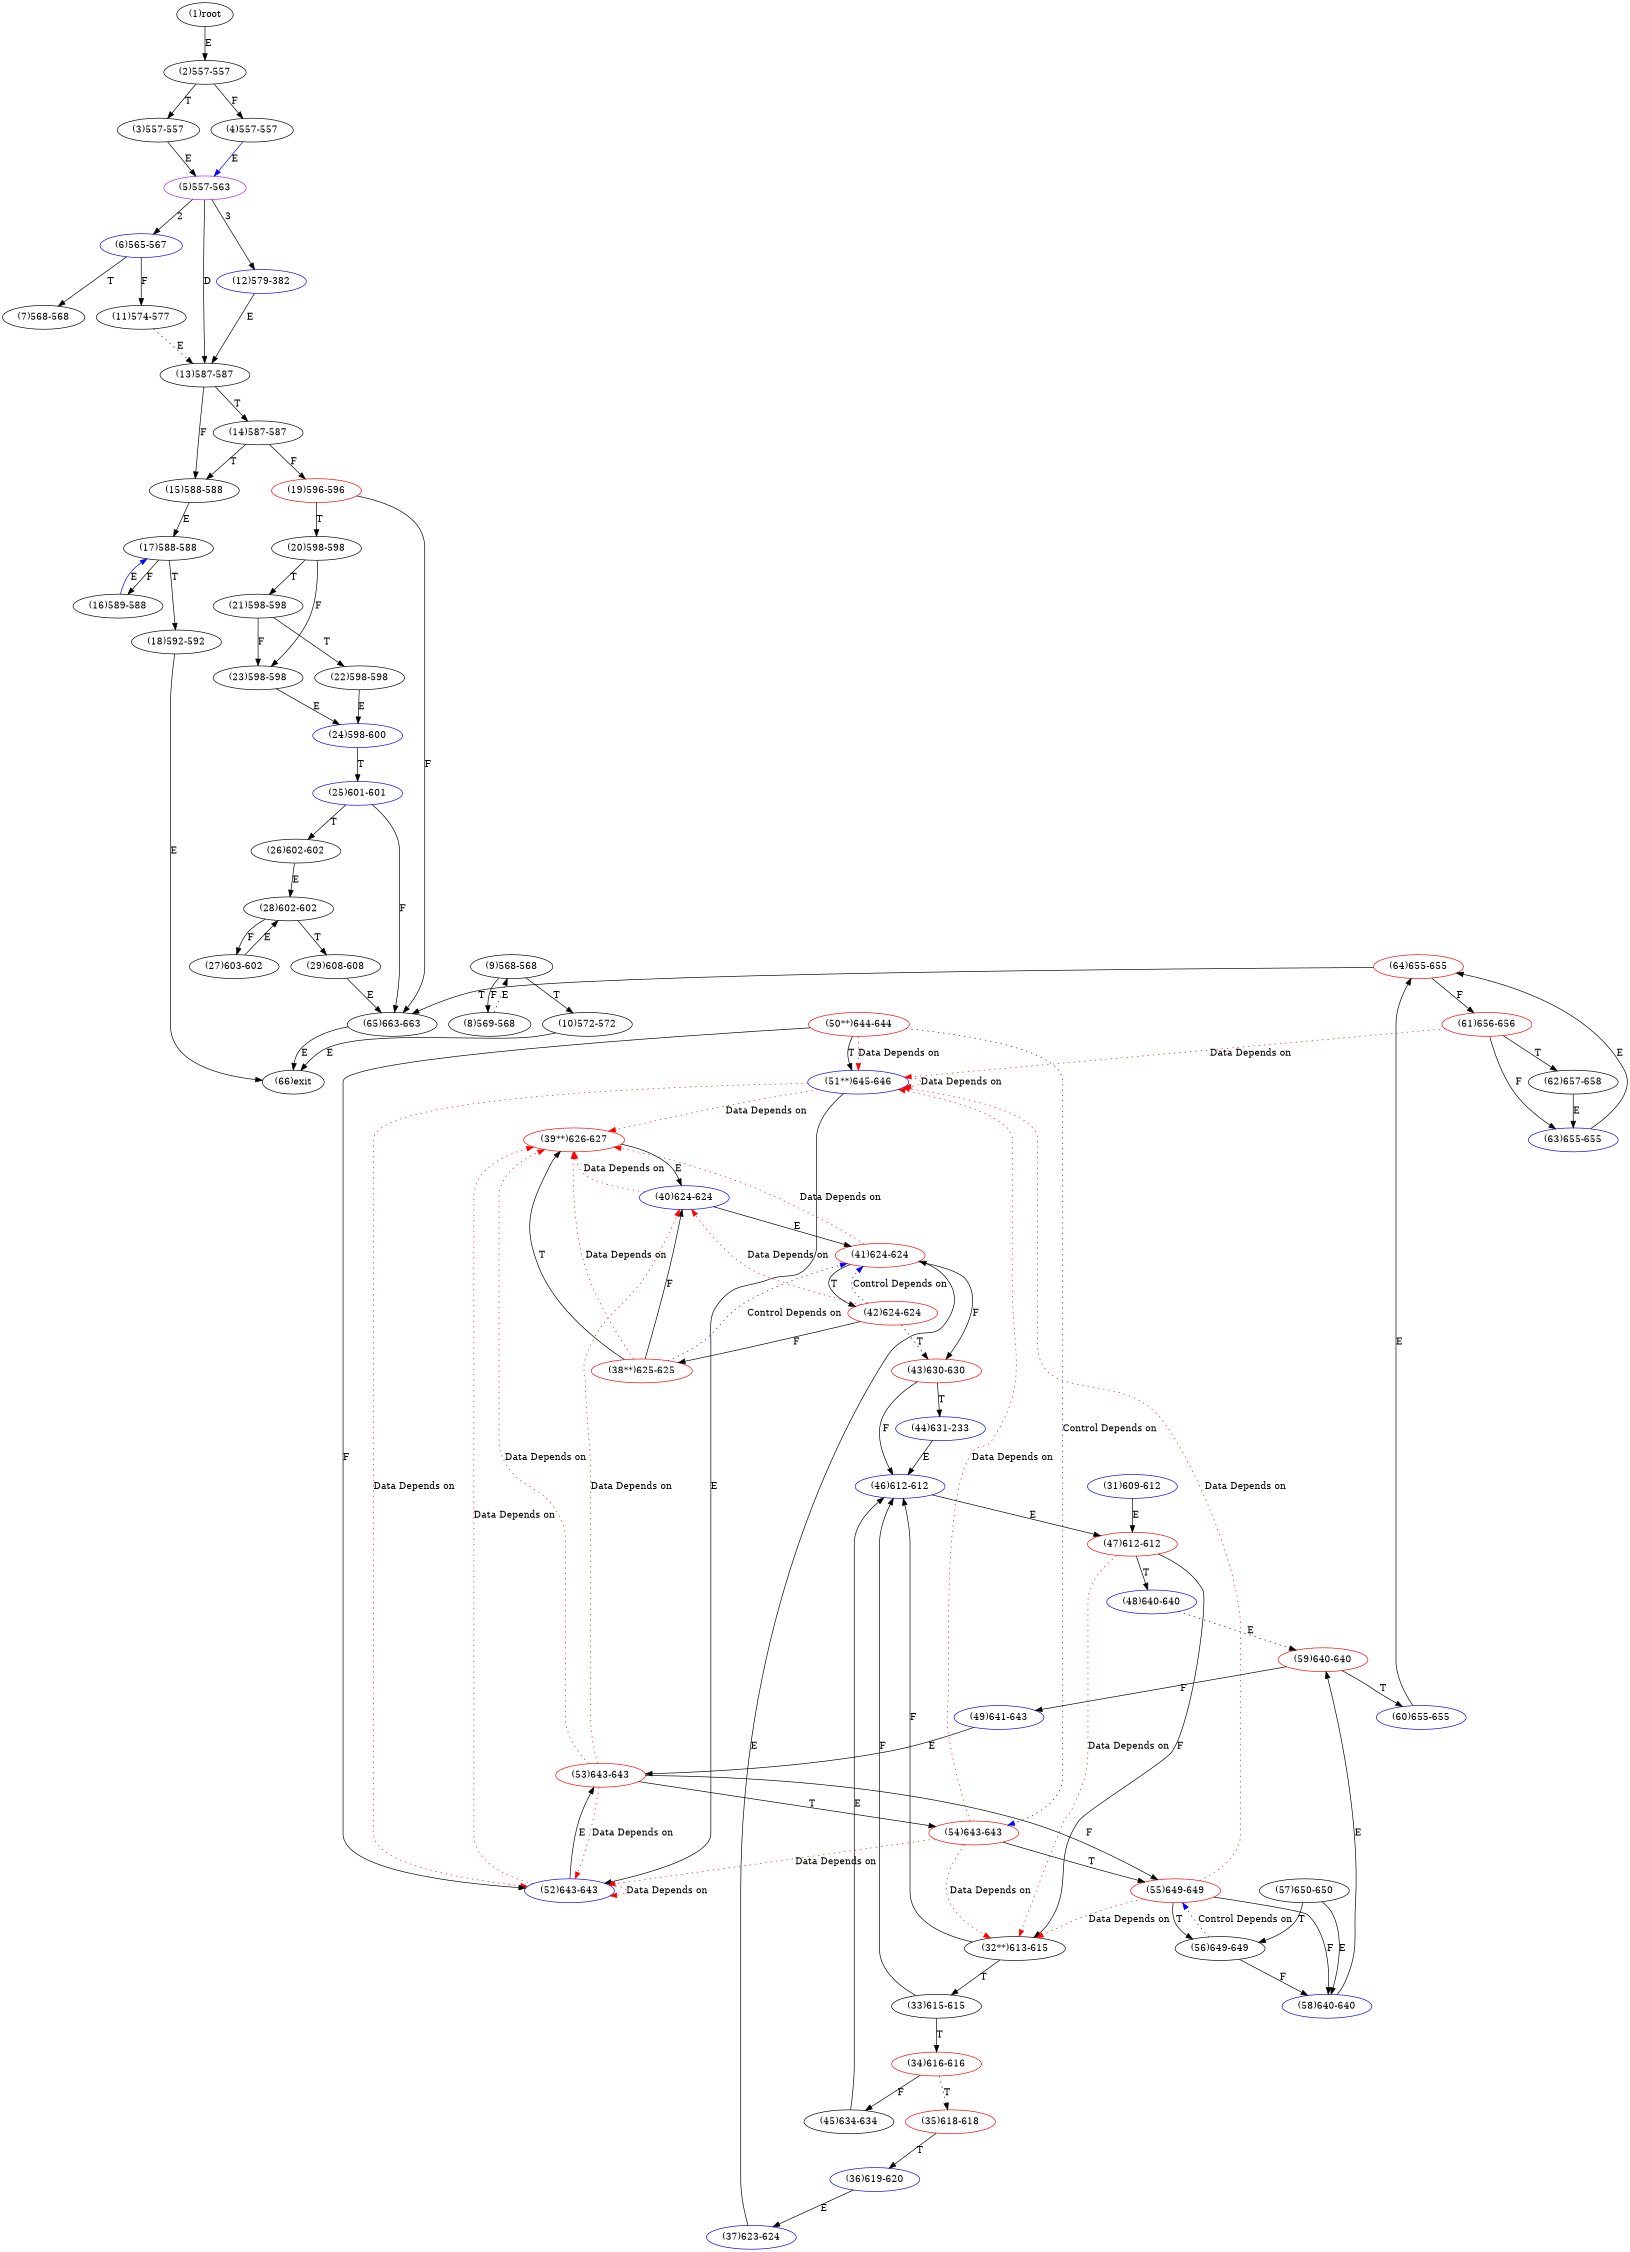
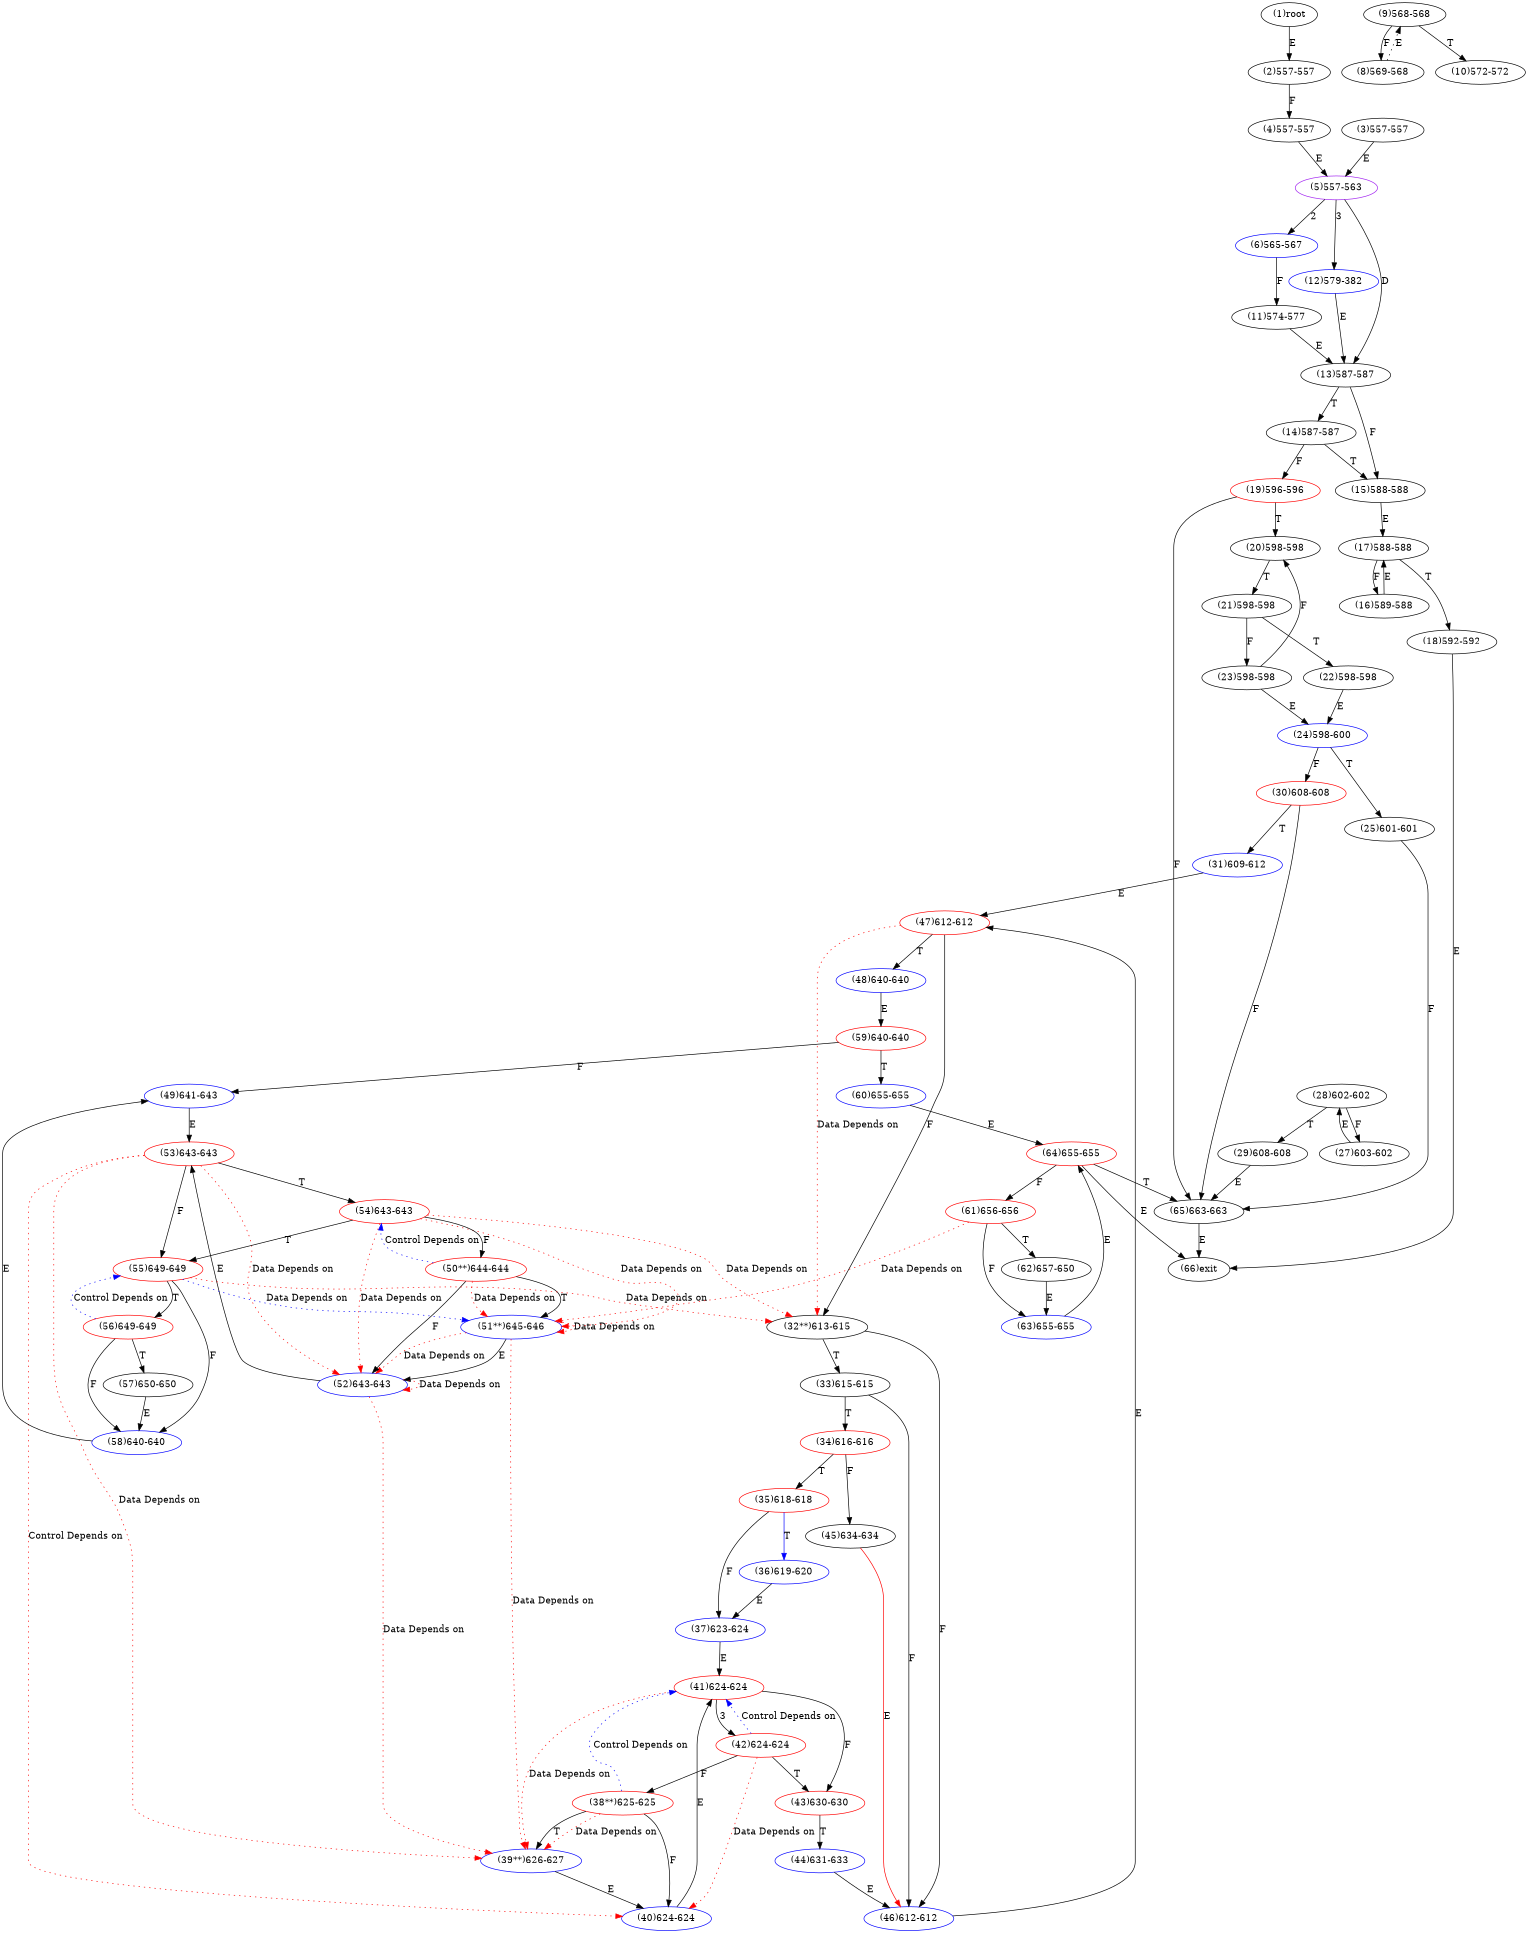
edge "(2)557-557" -> "(3)557-557": removed, label "T"
edge "(4)557-557" -> "(5)557-563": color blue -> black
node "(7)568-568": removed
edge "(11)574-577" -> "(13)587-587": style dotted -> solid
edge "(16)589-588" -> "(17)588-588": color blue -> black
edge "(20)598-598" -> "(23)598-598": reversed
node "(25)601-601": color blue -> black
node "(30)608-608": added
node "(26)602-602": removed
edge "(10)572-572" -> "(66)exit": now "(64)655-655" -> "(66)exit"
node "(62)657-658": label "(62)657-658" -> "(62)657-650"
node "(39**)626-627": color red -> blue
edge "(40)624-624" -> "(39**)626-627": removed, label "Data Depends on"
edge "(54)643-643" -> "(50**)644-644": added, label "F"
edge "(41)624-624" -> "(42)624-624": label "T" -> "3"
edge "(42)624-624" -> "(43)630-630": style dotted -> solid
edge "(55)649-649" -> "(51**)645-646": color red -> blue
edge "(43)630-630" -> "(46)612-612": removed, label "F"
node "(44)631-233": label "(44)631-233" -> "(44)631-633"
edge "(53)643-643" -> "(40)624-624": label "Data Depends on" -> "Control Depends on"
edge "(35)618-618" -> "(37)623-624": added, label "F"
edge "(48)640-640" -> "(59)640-640": style dotted -> solid
edge "(45)634-634" -> "(46)612-612": color black -> red
edge "(58)640-640" -> "(59)640-640": now "(58)640-640" -> "(49)641-643"
edge "(57)650-650" -> "(56)649-649": reversed
node "(56)649-649": color black -> red
edge "(34)616-616" -> "(35)618-618": style dotted -> solid
edge "(35)618-618" -> "(36)619-620": color black -> blue
